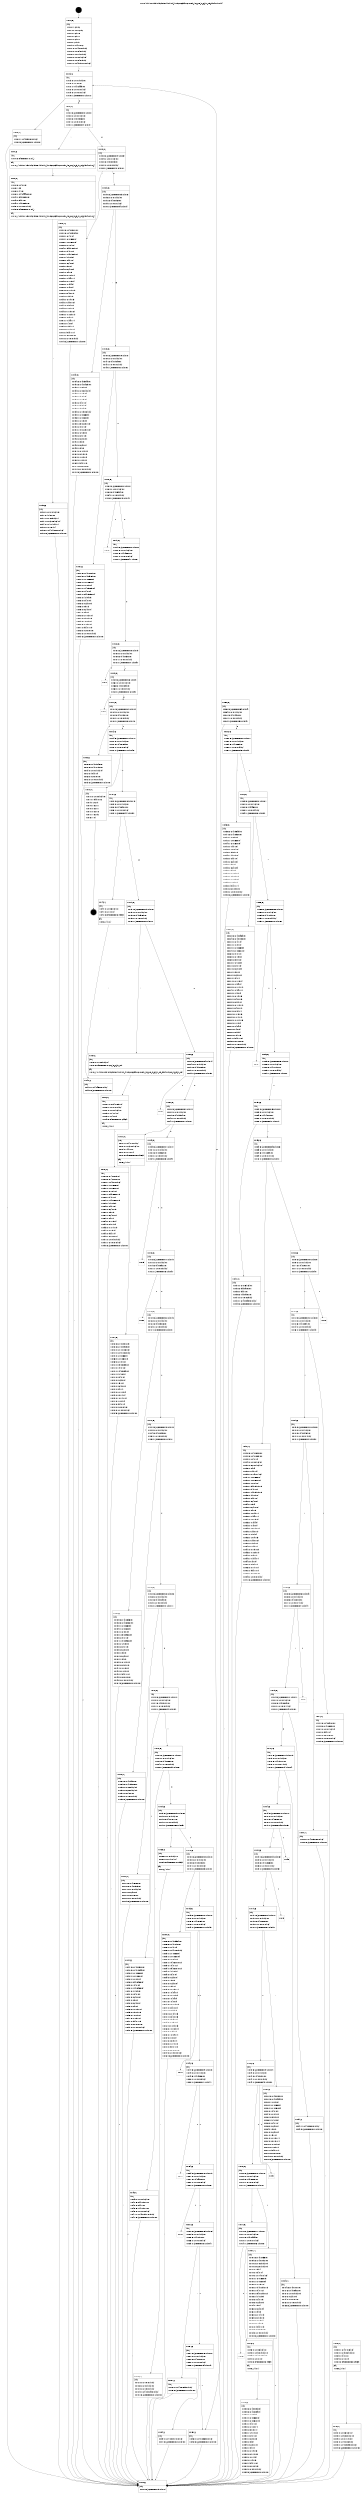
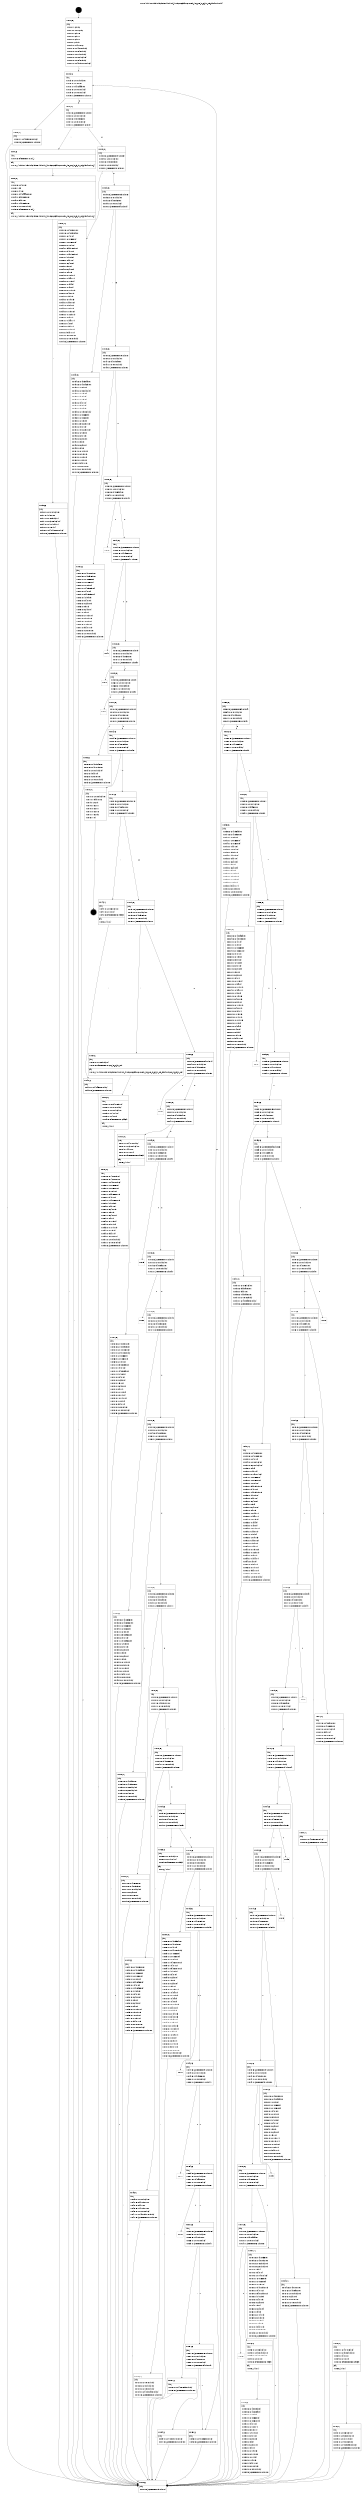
node "0x401f41": added
node "0x401ef2 [12]": removed
